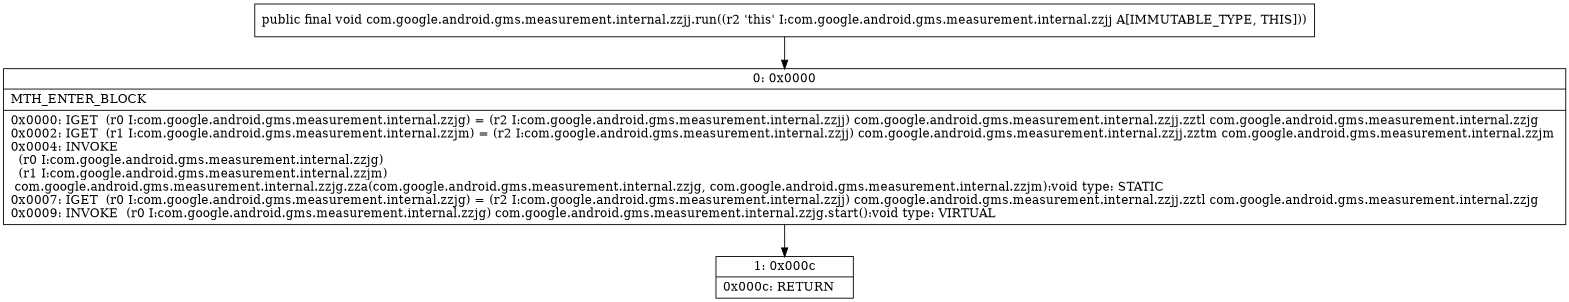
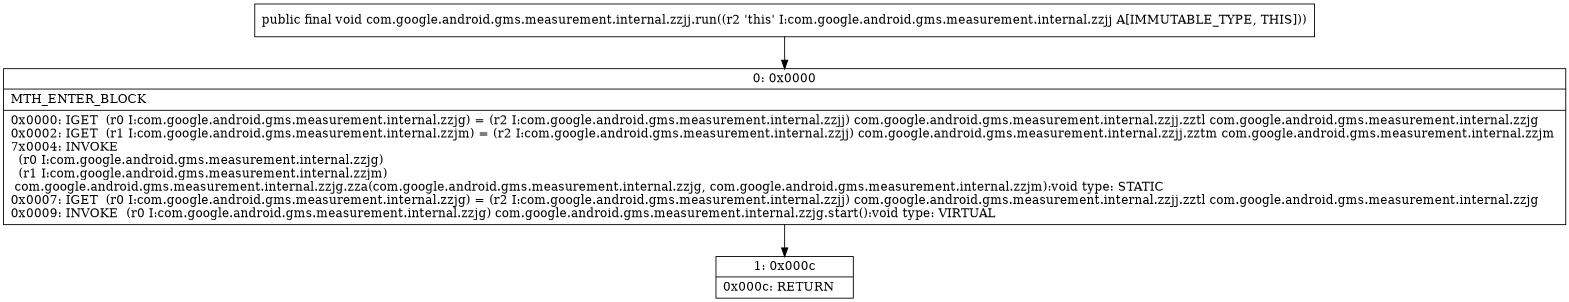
node "0: 0x0000": text "0x0004: INVOKE" -> "7x0004: INVOKE"
